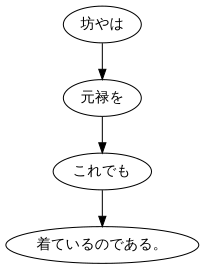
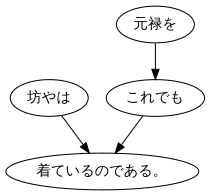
edge "坊やは" -> "元禄を": now "坊やは" -> "着ているのである。"
